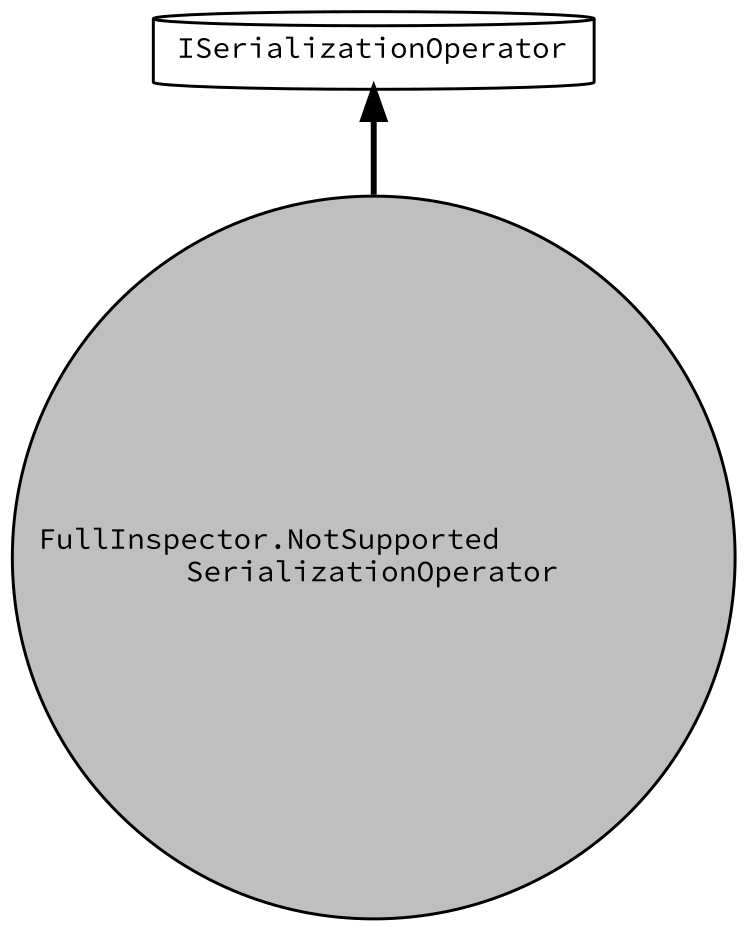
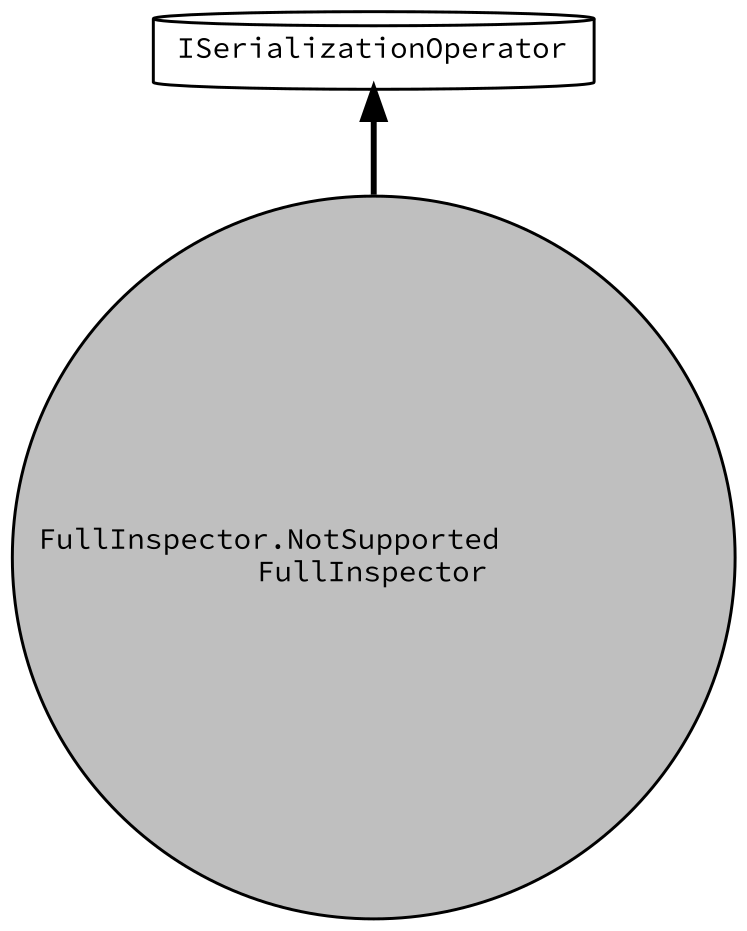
node "FullInspector.NotSupported SerializationOperator": label "FullInspector.NotSupported SerializationOperator" -> "FullInspector.NotSupported FullInspector"
